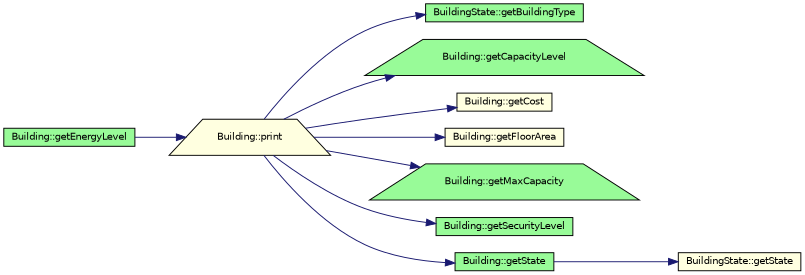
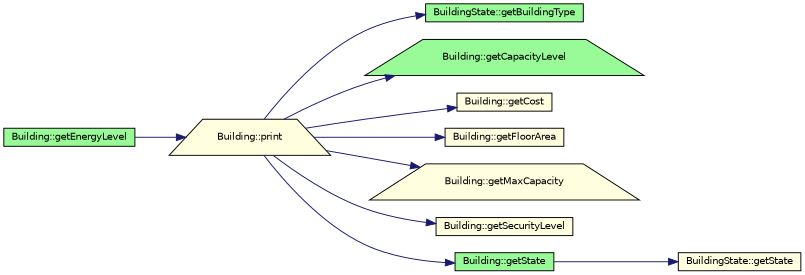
node "Building::getMaxCapacity": fillcolor palegreen -> lightyellow
node "Building::getSecurityLevel": fillcolor palegreen -> lightyellow
